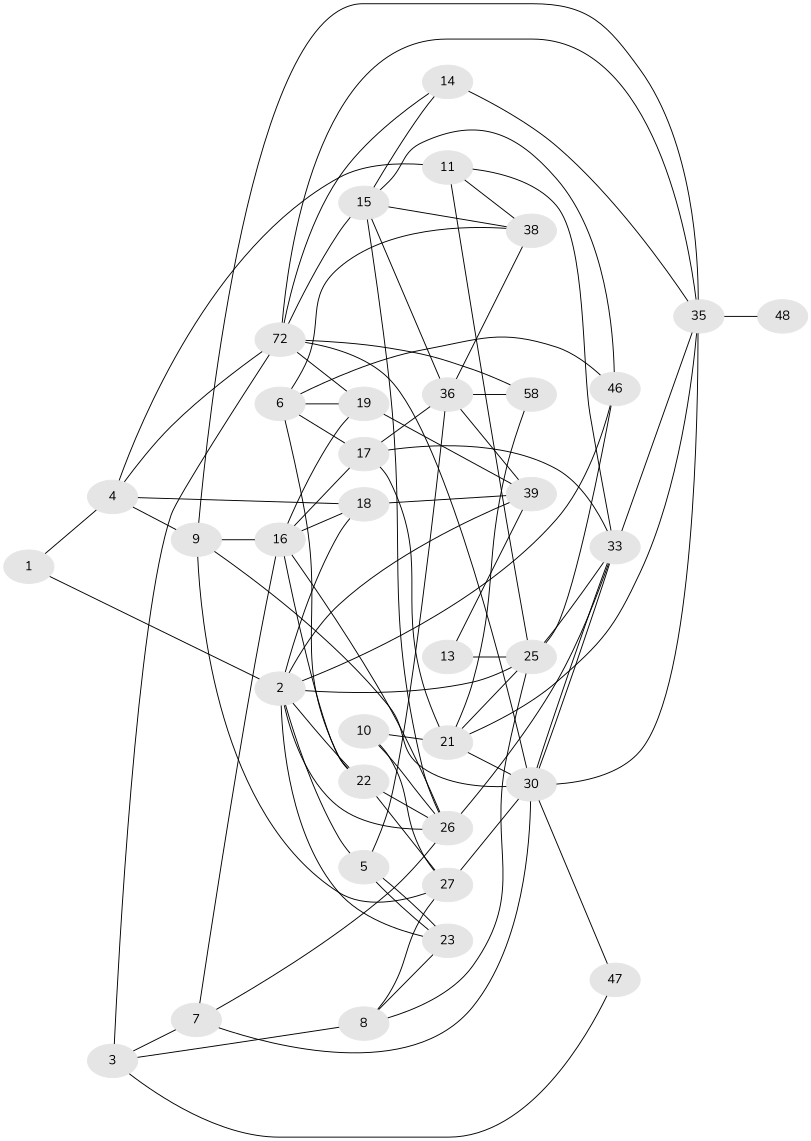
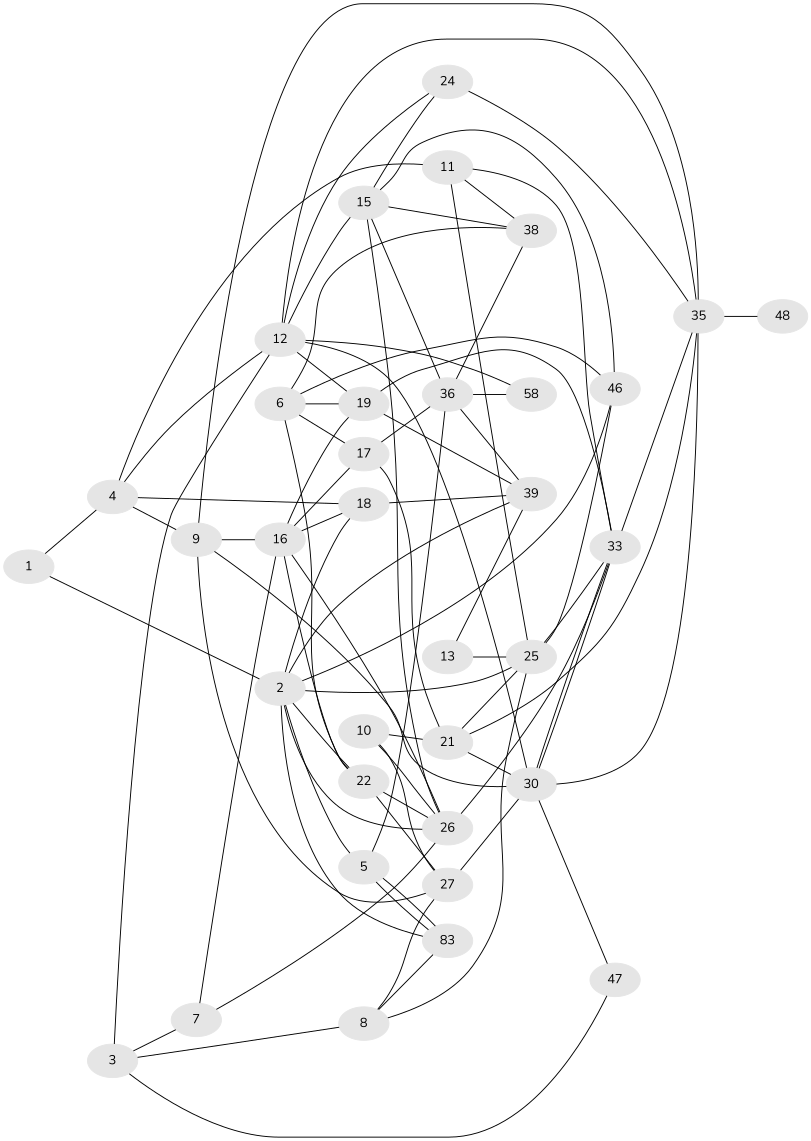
node "14": label "14" -> "24"
node "72": label "72" -> "12"
edge "17" -- "33": now "19" -- "33"
edge "58" -- "21": removed
node "23": label "23" -> "83"
edge "30" -- "7": removed
